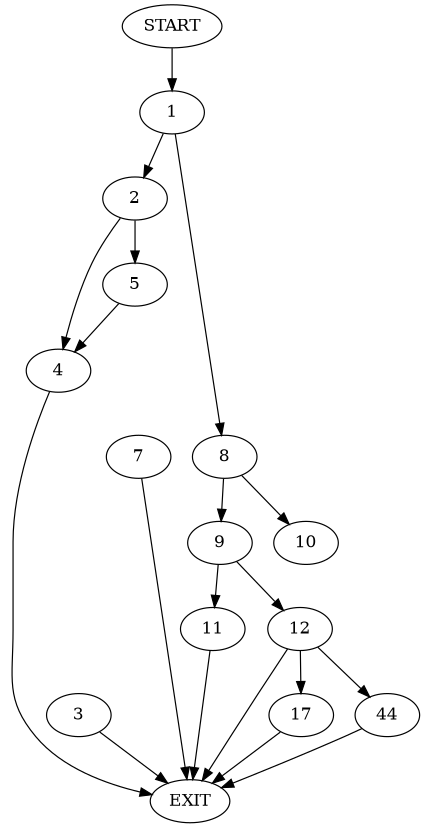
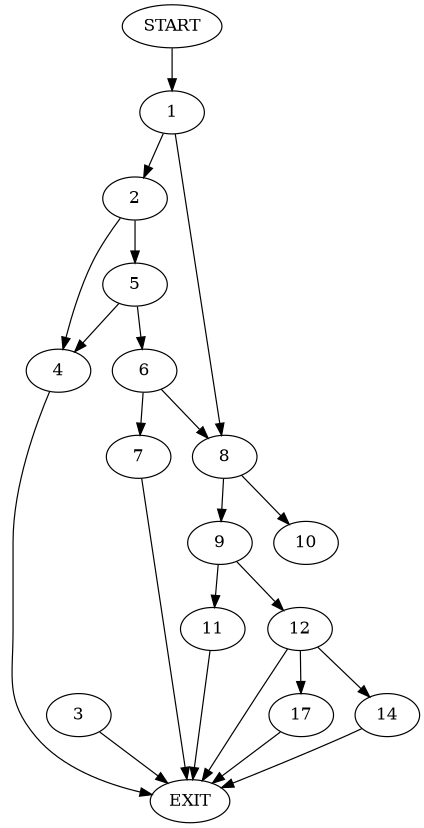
node "6": added
node "44": label "44" -> "14"
